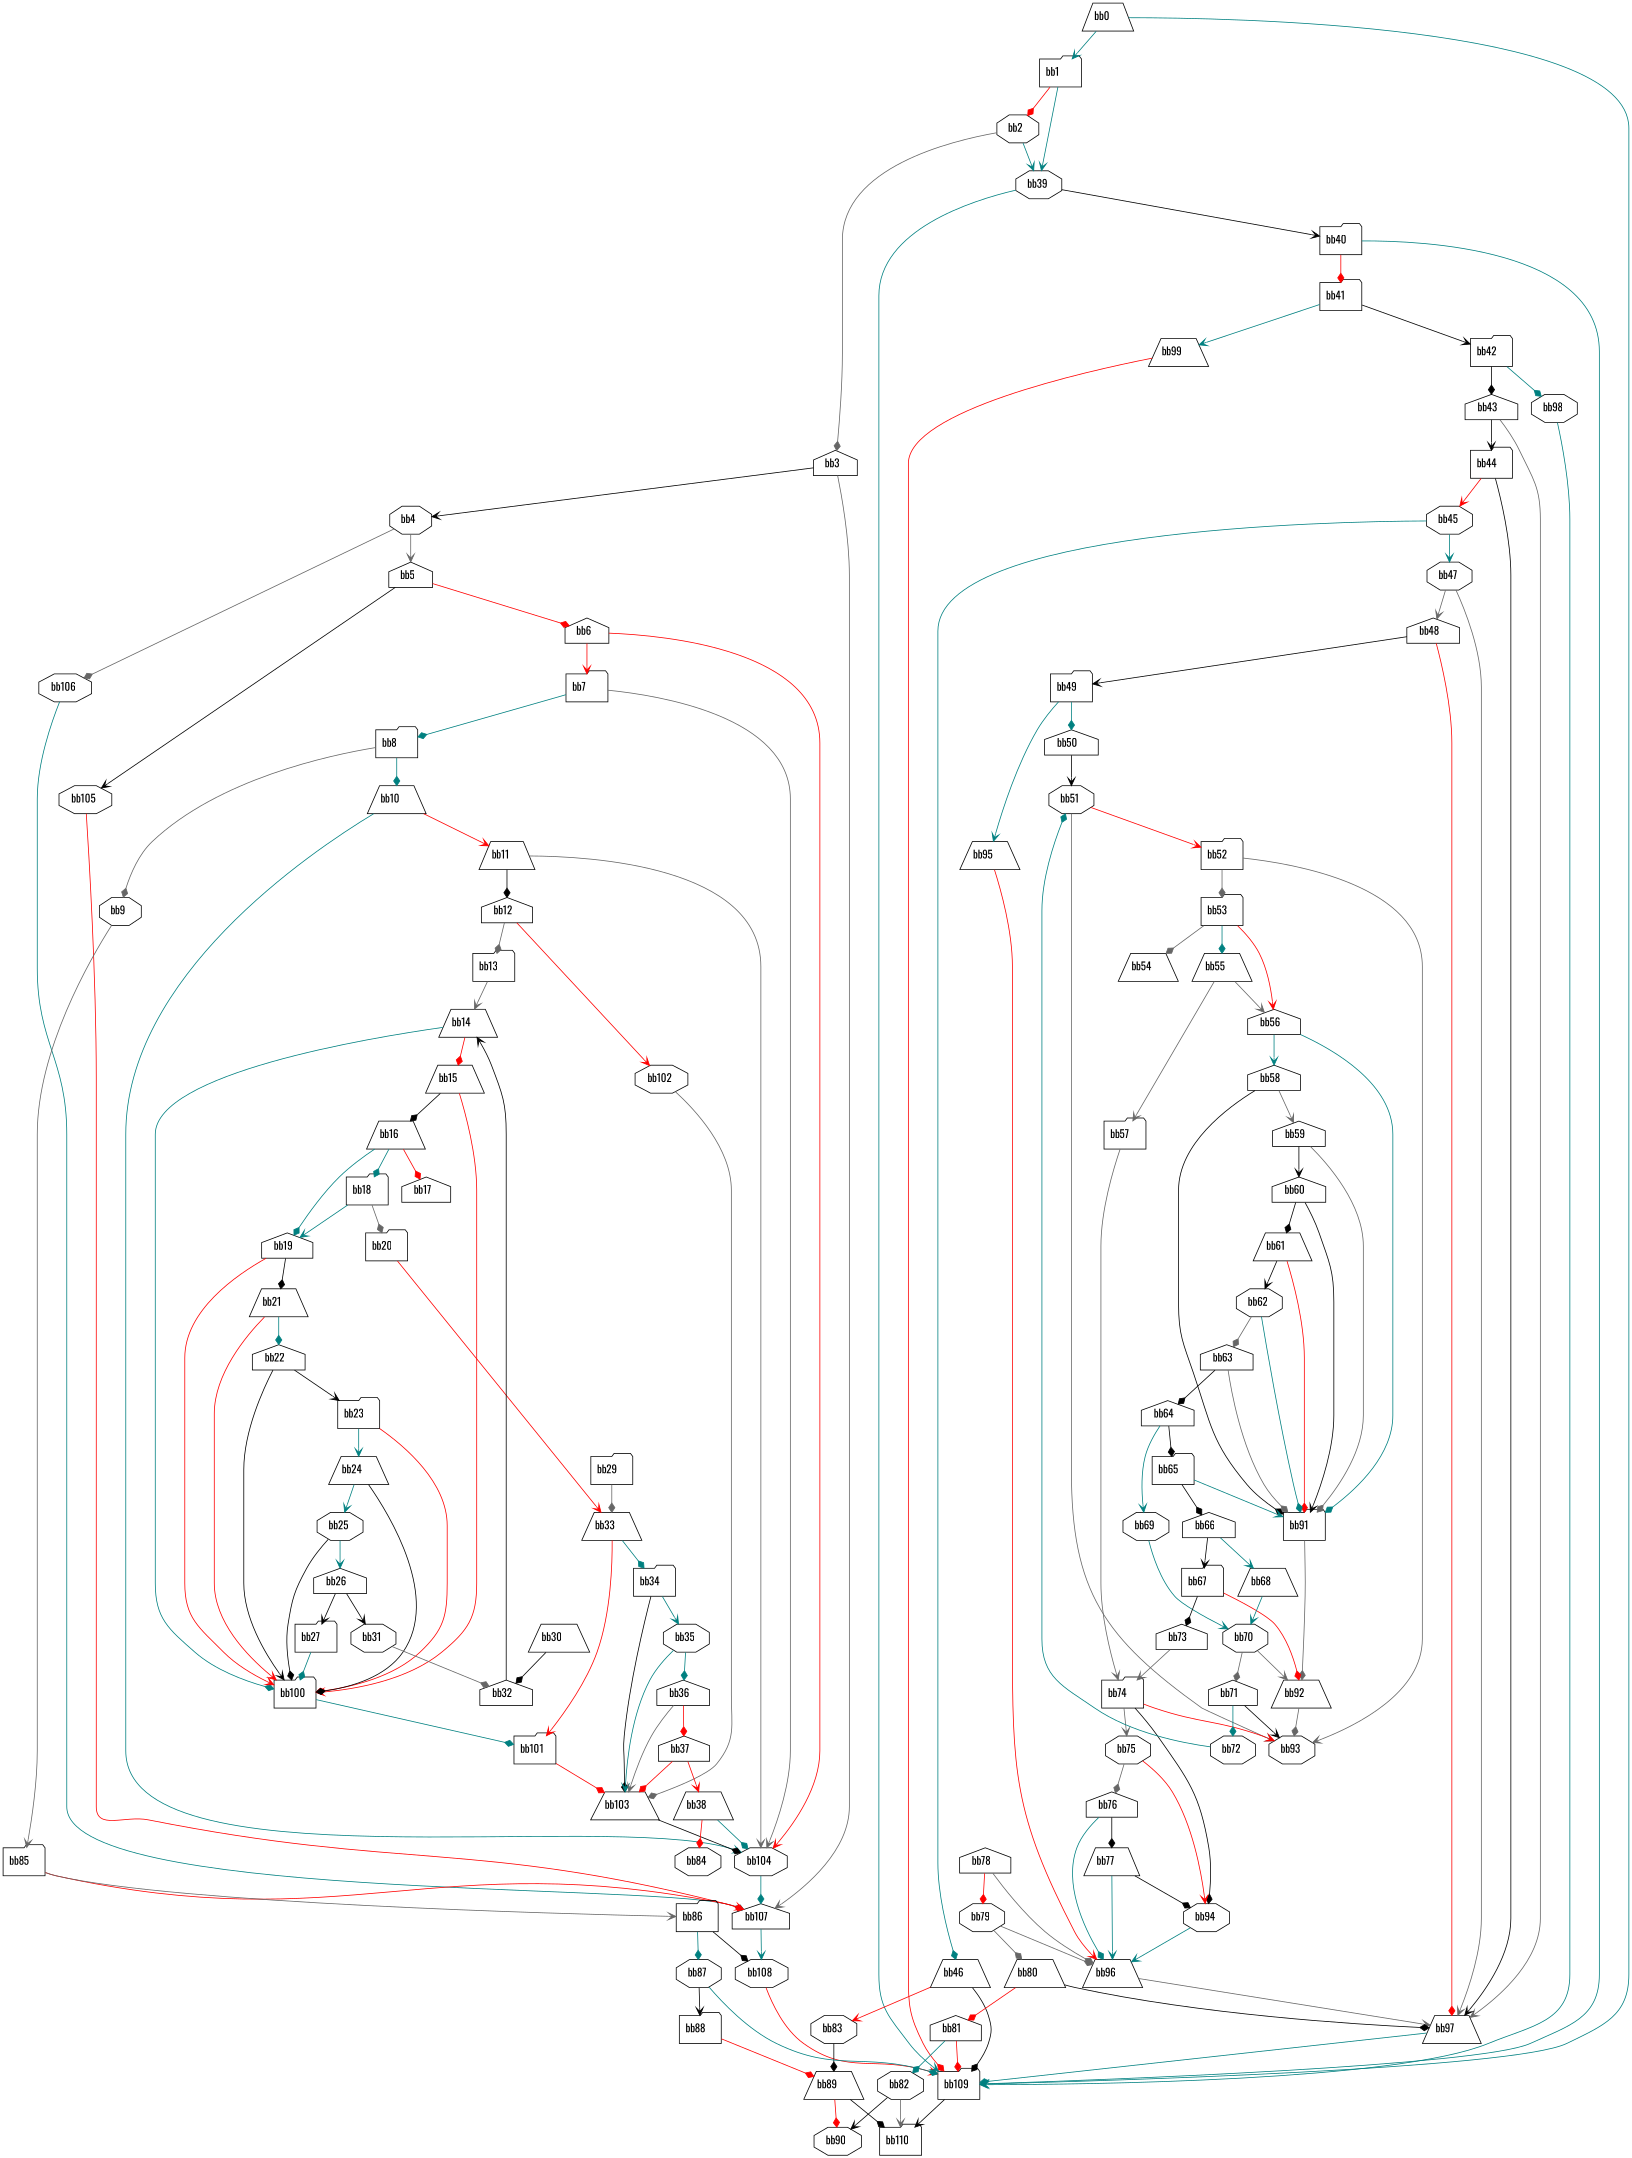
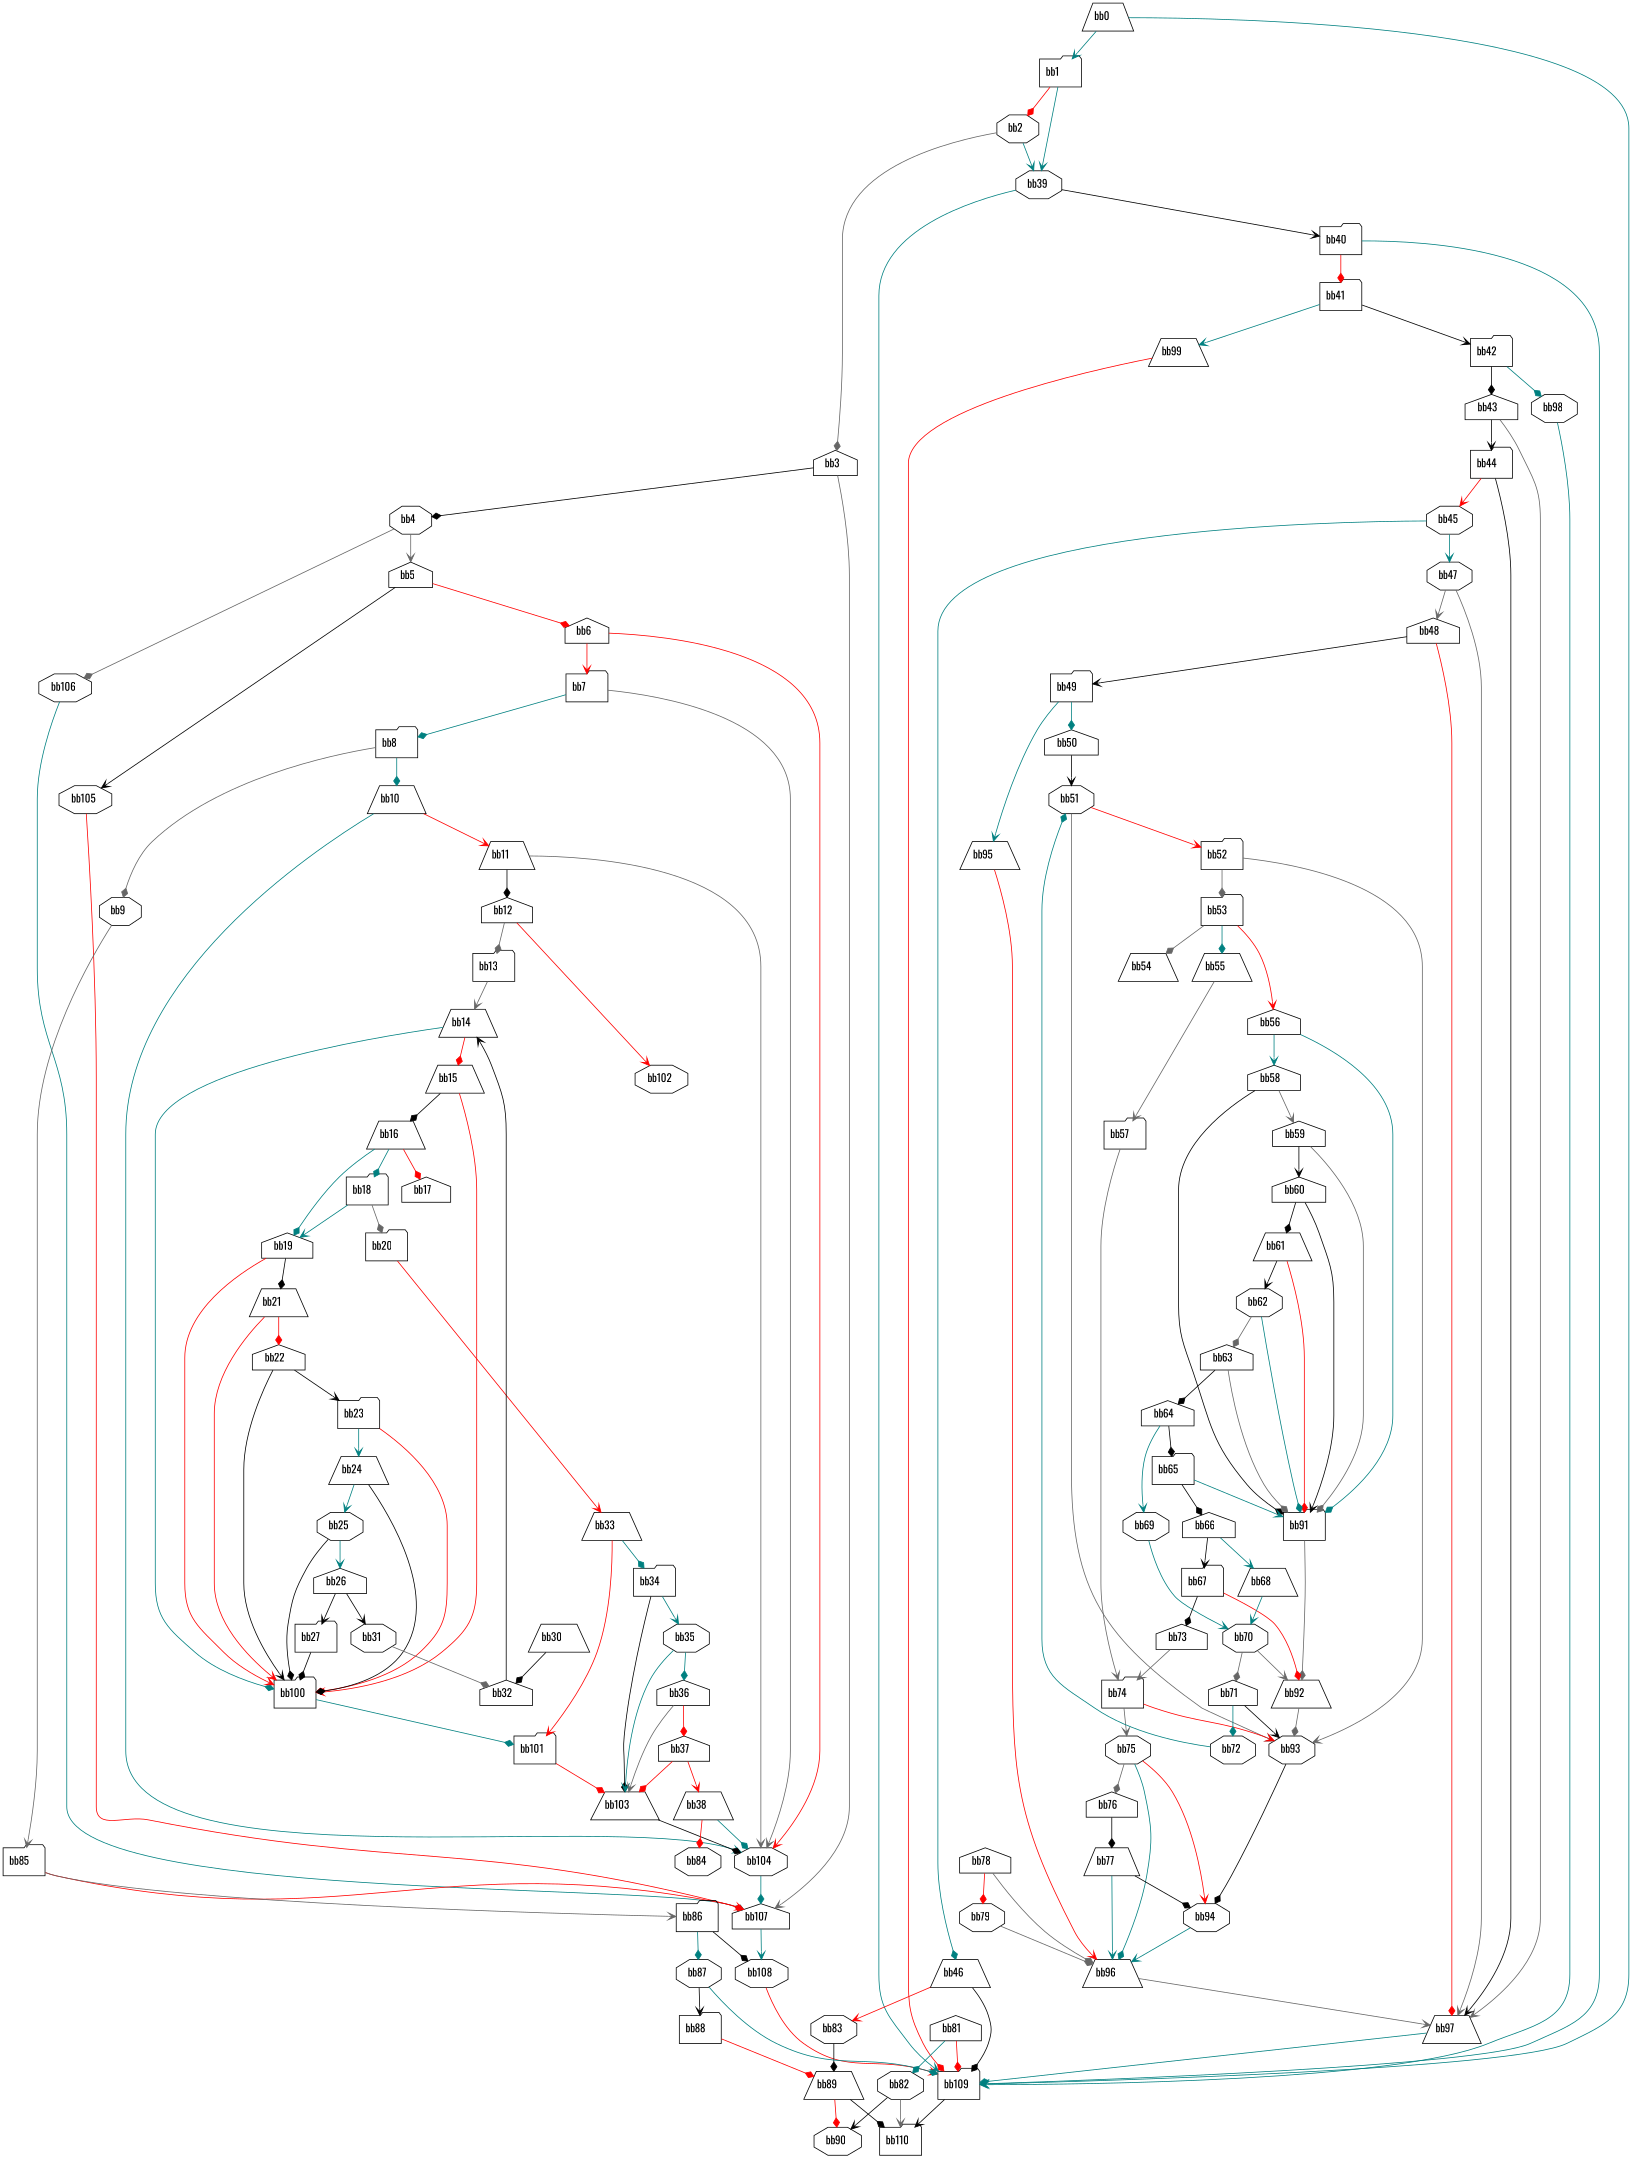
edge "bb3" -> "bb4": arrowhead vee -> diamond
edge "bb55" -> "bb56": removed
edge "bb21" -> "bb22": color teal -> red
edge "bb102" -> "bb103": removed
node "bb29": removed
edge "bb27" -> "bb100": color teal -> black
edge "bb74" -> "bb94": now "bb93" -> "bb94"
edge "bb76" -> "bb96": now "bb75" -> "bb96"
node "bb80": removed
